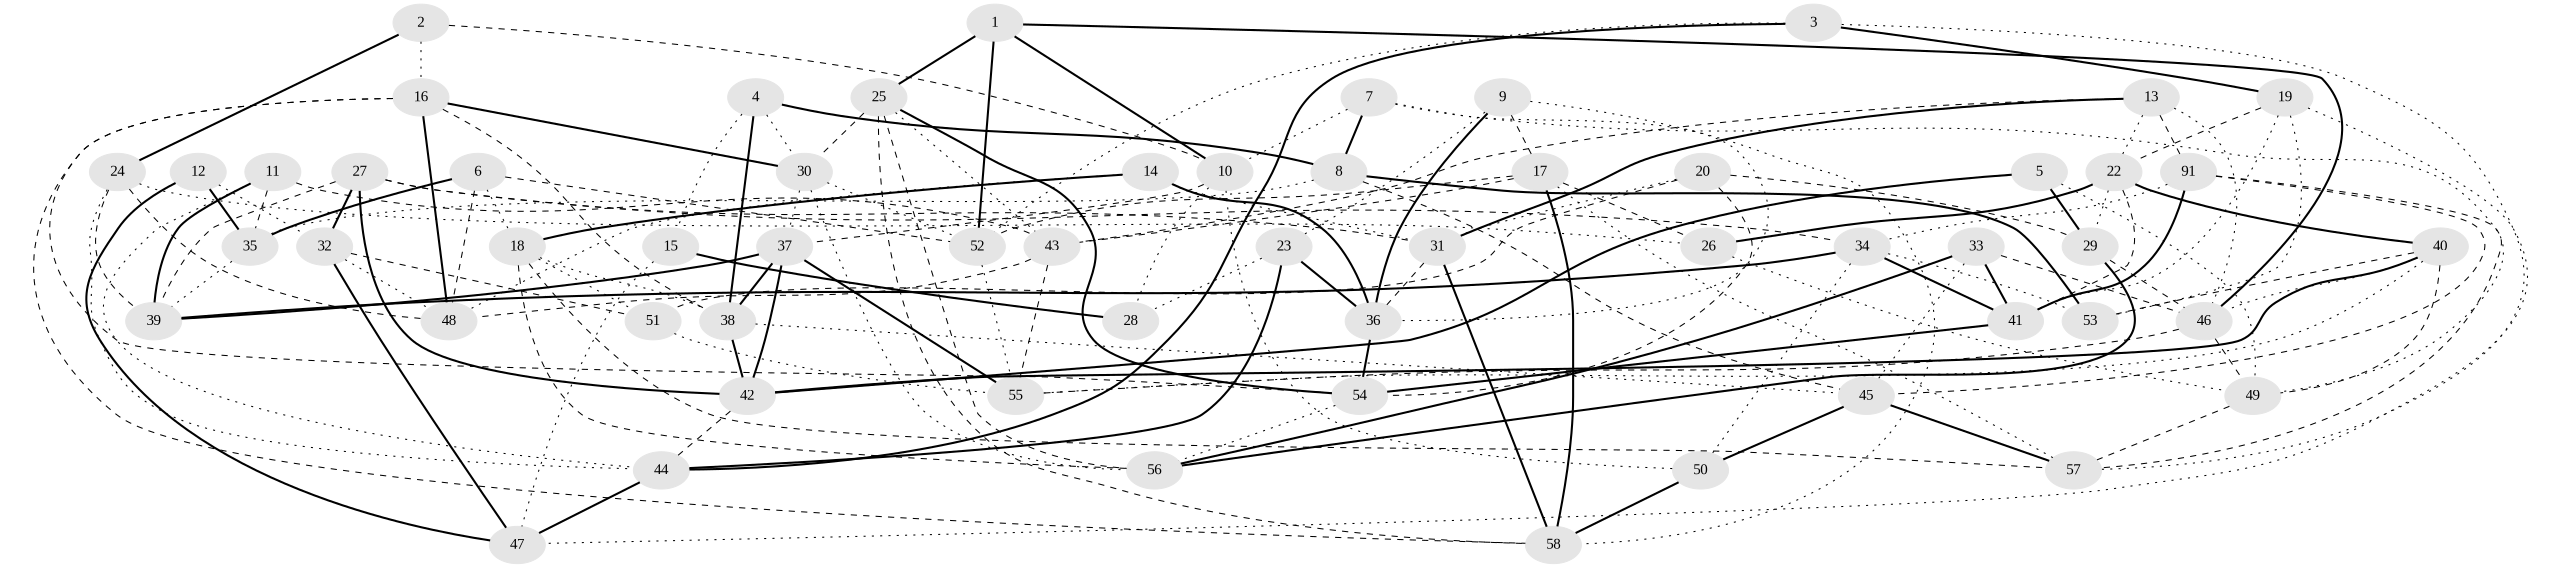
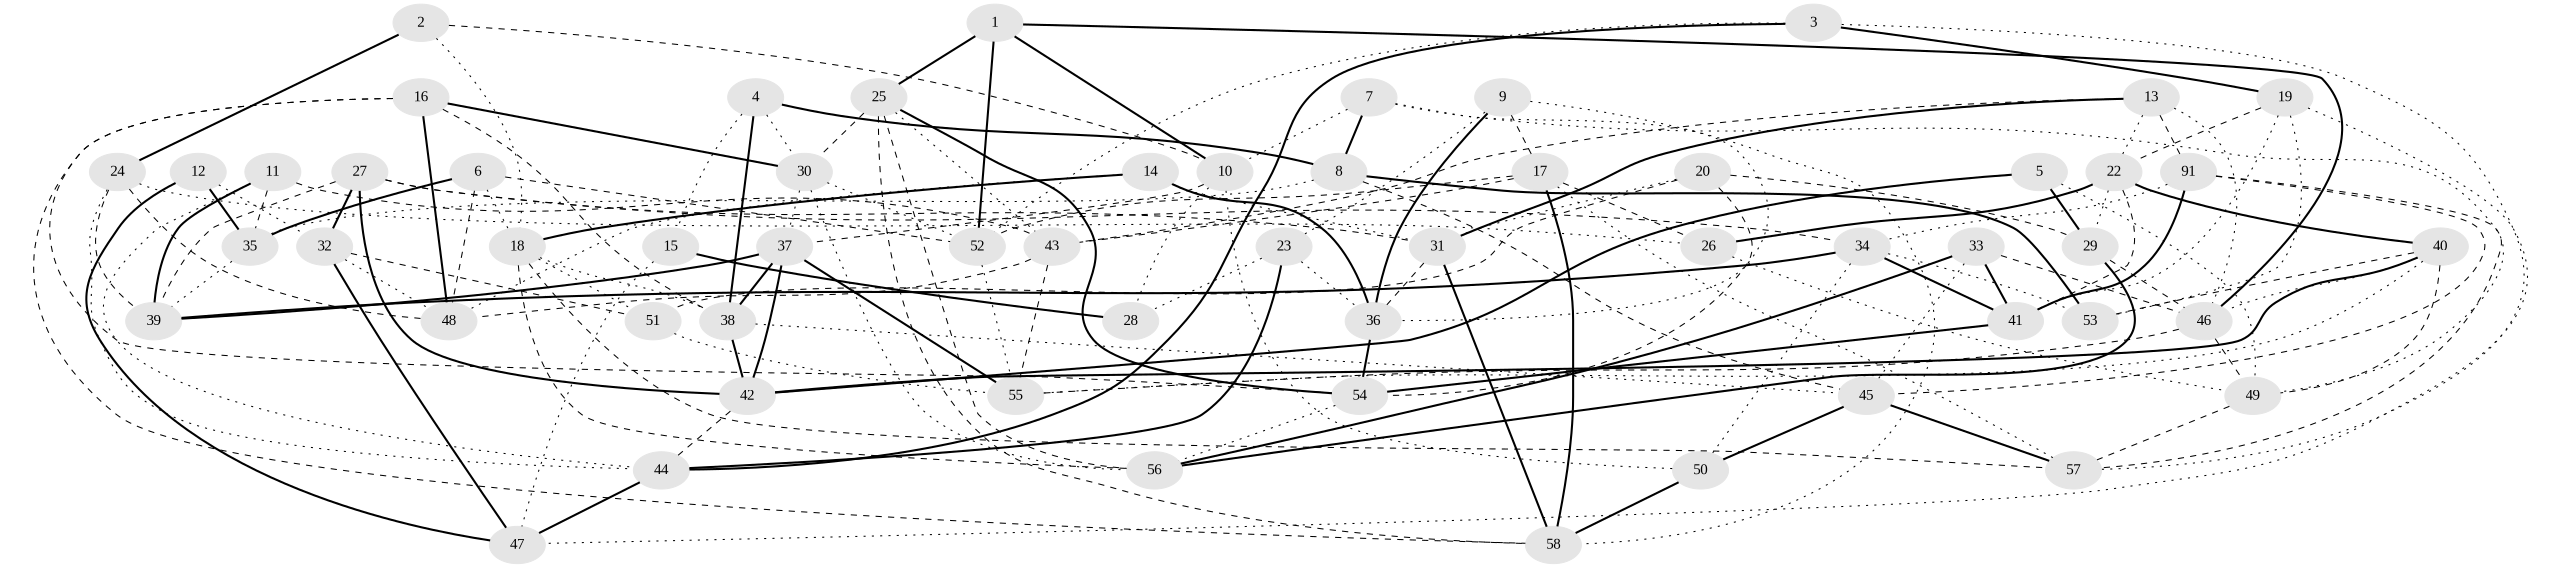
edge "2" -- "16": now "2" -- "18"
edge "23" -- "36": style bold -> dotted
